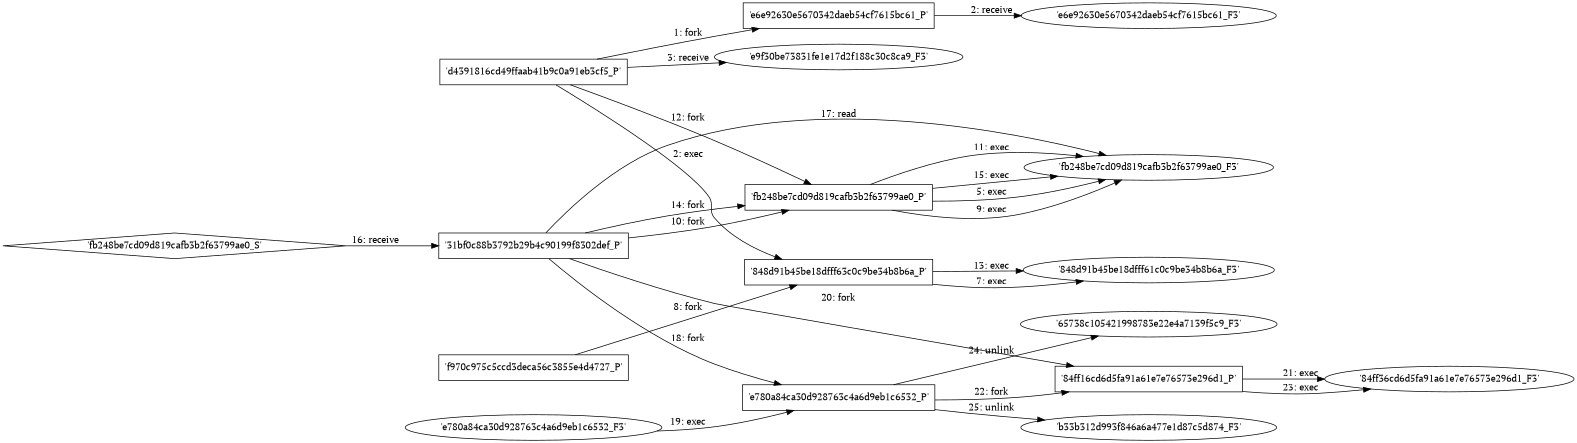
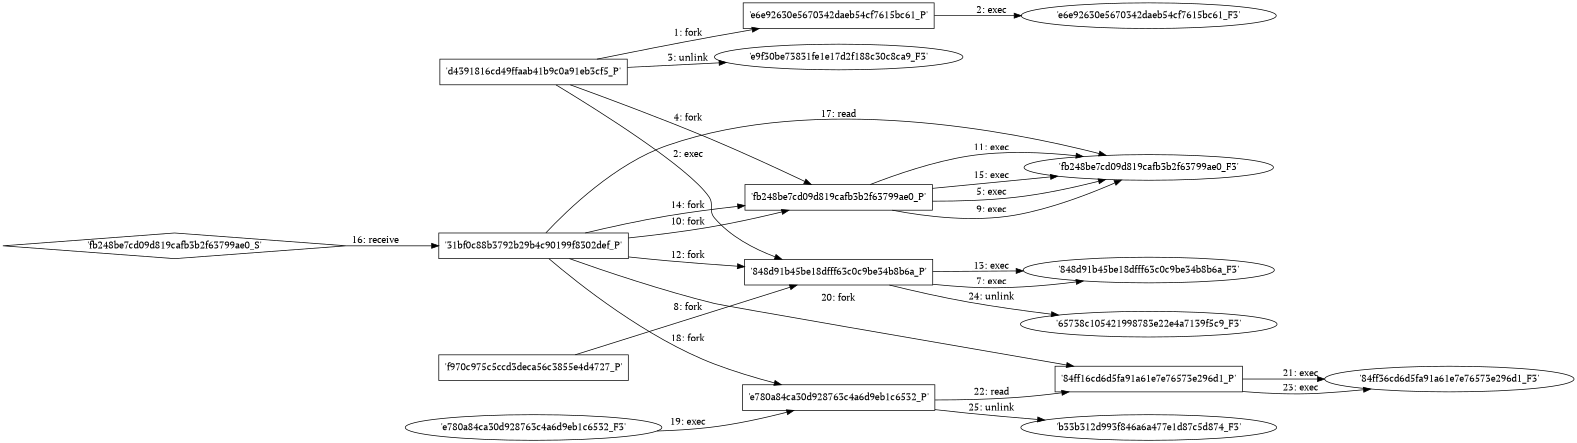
edge "'e6e92630e5670342daeb54cf7615bc61_P'" -> "'e6e92630e5670342daeb54cf7615bc61_F3'": label "2: receive" -> "2: exec"
edge "'d4391816cd49ffaab41b9c0a91eb3cf5_P'" -> "'e9f30be73831fe1e17d2f188c30c8ca9_F3'": label "3: receive" -> "3: unlink"
edge "'d4391816cd49ffaab41b9c0a91eb3cf5_P'" -> "'fb248be7cd09d819cafb3b2f63799ae0_P'": label "12: fork" -> "4: fork"
edge "'31bf0c88b3792b29b4c90199f8302def_P'" -> "'848d91b45be18dfff63c0c9be34b8b6a_P'": added, label "12: fork"
node "'848d91b45be18dfff61c0c9be34b8b6a_F3'": label "'848d91b45be18dfff61c0c9be34b8b6a_F3'" -> "'848d91b45be18dfff63c0c9be34b8b6a_F3'"
edge "'e780a84ca30d928763c4a6d9eb1c6532_P'" -> "'65738c105421998783e22e4a7139f5c9_F3'": now "'848d91b45be18dfff63c0c9be34b8b6a_P'" -> "'65738c105421998783e22e4a7139f5c9_F3'"
edge "'e780a84ca30d928763c4a6d9eb1c6532_P'" -> "'84ff16cd6d5fa91a61e7e76573e296d1_P'": label "22: fork" -> "22: read"
